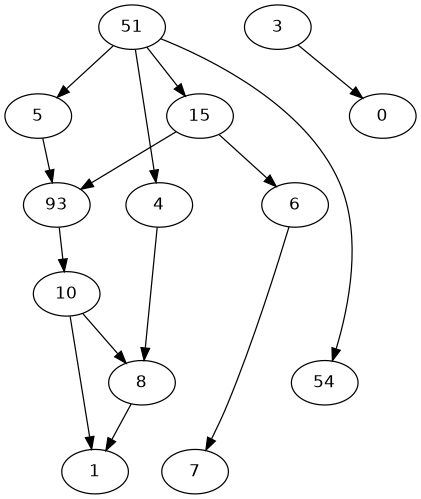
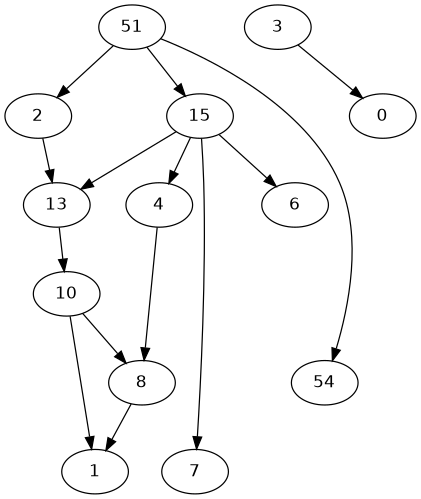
edge "51" -> "4": now "15" -> "4"
node "5": label "5" -> "2"
node "93": label "93" -> "13"
edge "6" -> "7": now "15" -> "7"
